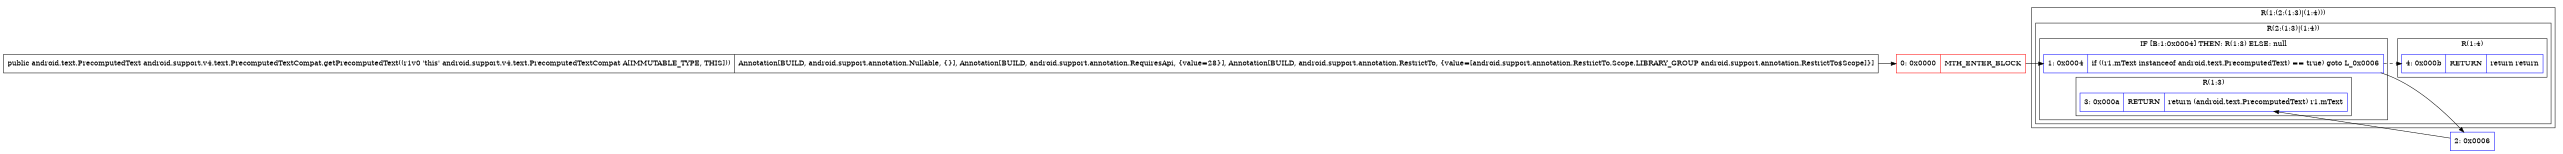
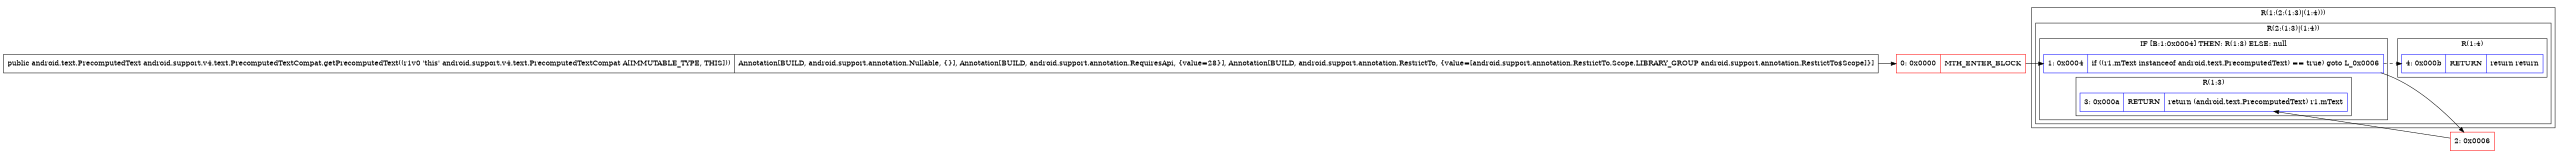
node "2: 0x0006": color blue -> red
